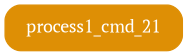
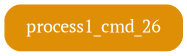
node "process1_cmd_21": label "process1_cmd_21" -> "process1_cmd_26"
